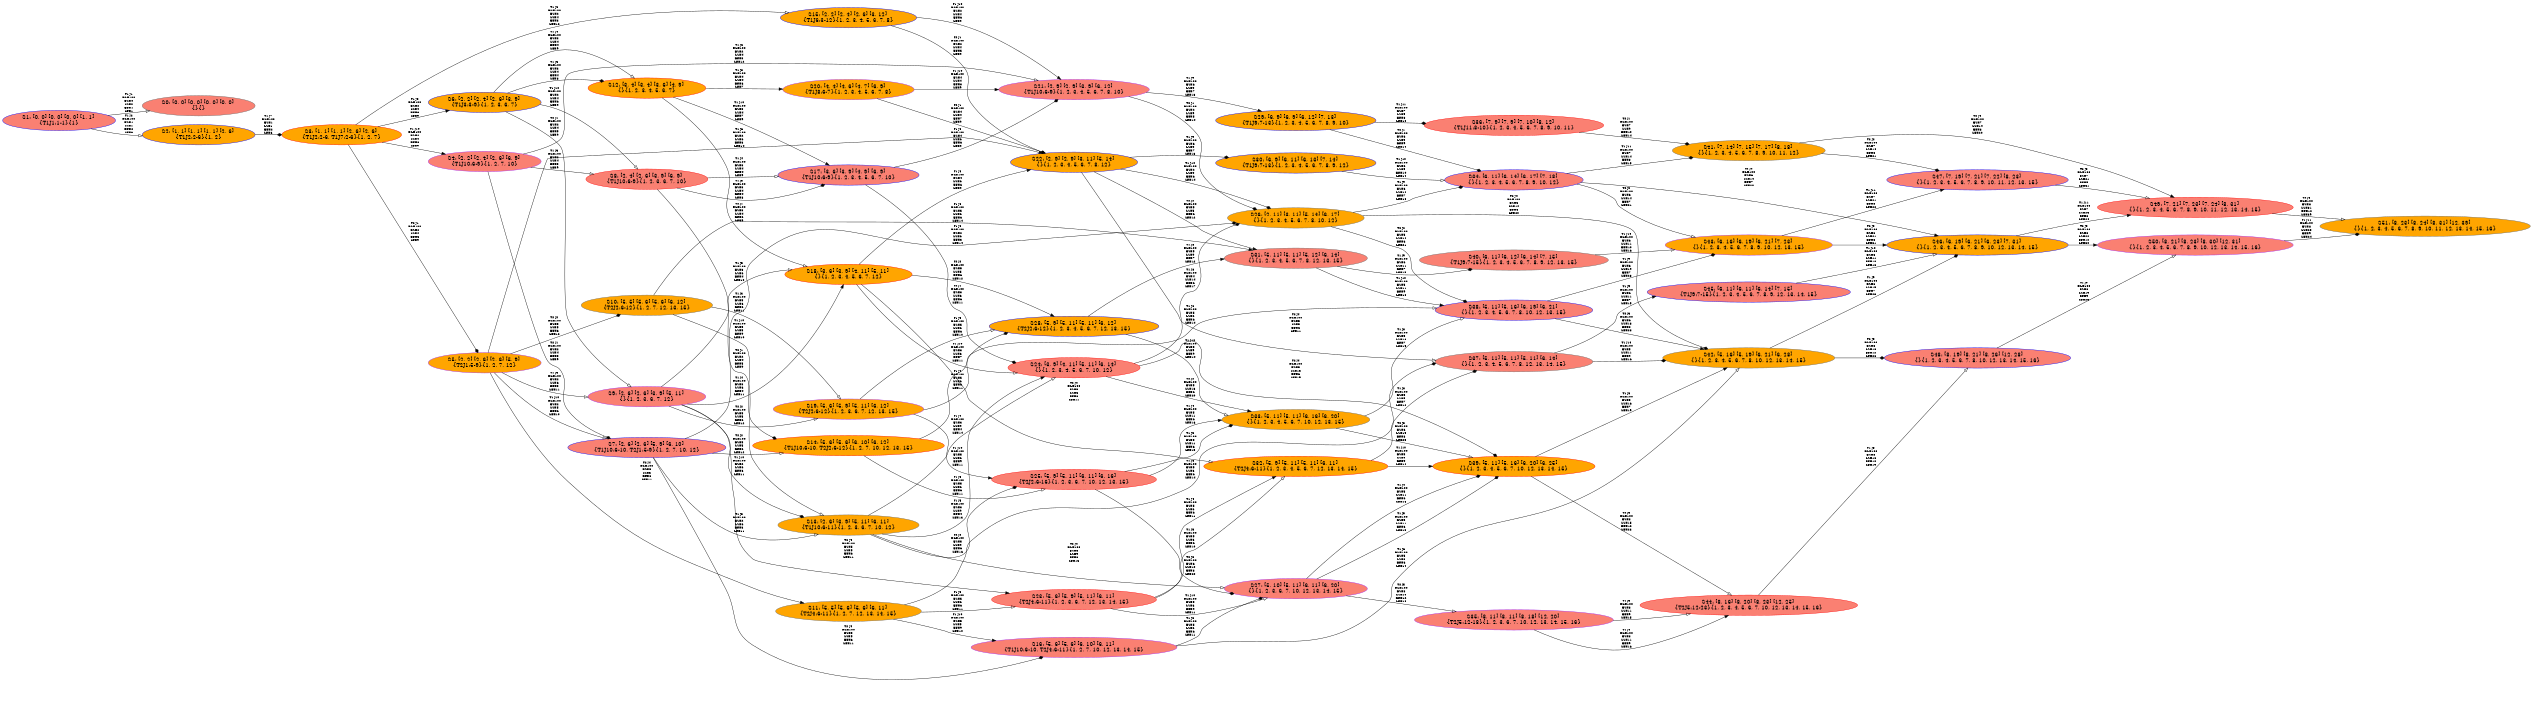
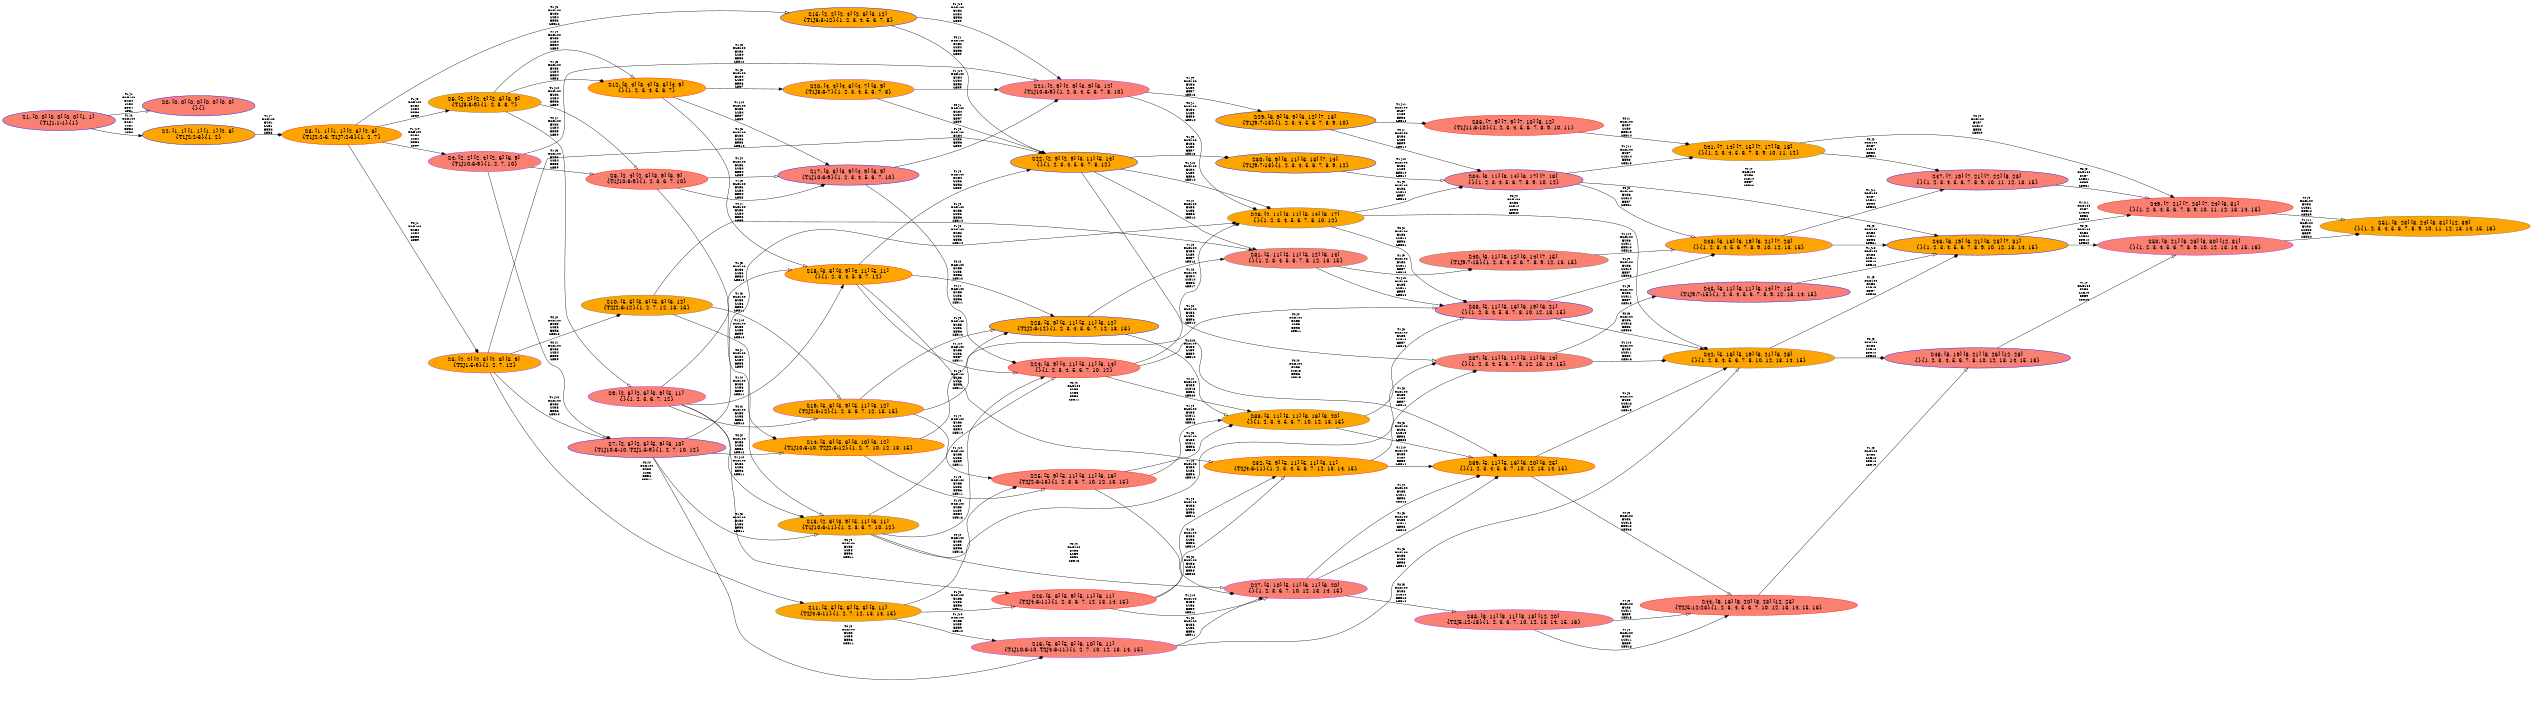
node "S6: [2, 2] [2, 4] [2, 6] [3, 9] {T1J3:3-9}{1, 2, 3, 6, 7}": color blue -> gray40
node "S0: [0, 0] [0, 0] [0, 0] [0, 0] {}{}": color gray40 -> blue
edge "S1: [0, 0] [0, 0] [0, 0] [1, 1] {T1J1:1-1}{1}" -> "S2: [1, 1] [1, 1] [1, 1] [2, 6] {T1J2:2-6}{1, 2}": arrowhead onormal -> normal
edge "S5: [2, 2] [2, 6] [2, 6] [5, 9] {T2J1:5-9}{1, 2, 7, 12}" -> "S9: [2, 6] [2, 6] [3, 9] [5, 11] {}{1, 2, 3, 6, 7, 12}": removed, label "T1 J3 DL=100 ES=2 LS=6 EF=3 LF=11"
